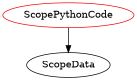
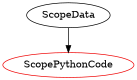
edge "ScopePythonCode" -> "ScopeData": reversed
